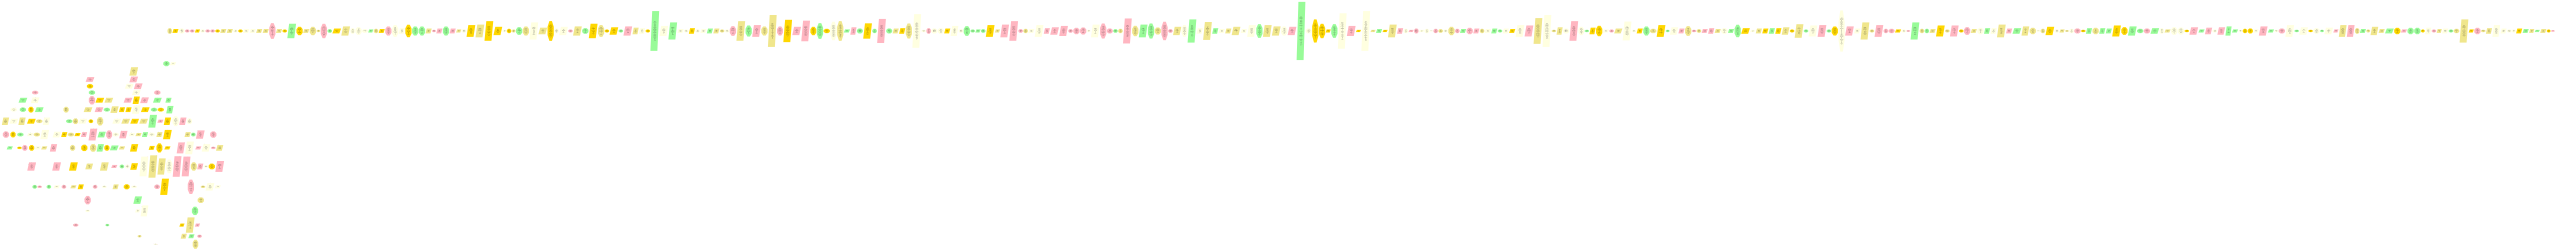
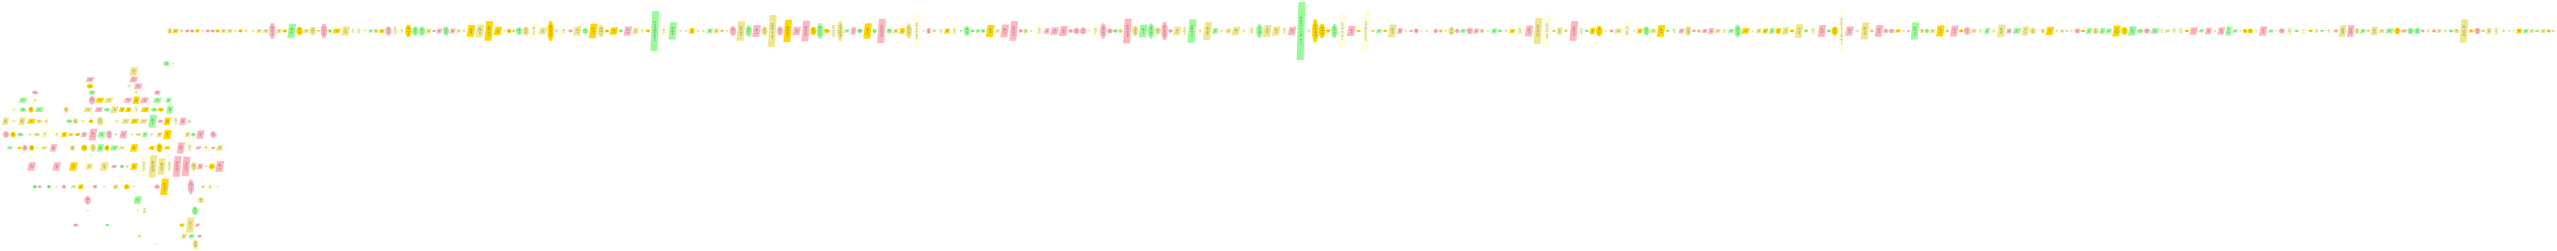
node "# 0x22e2 JUMPDEST ADD JUMP": fillcolor gold -> lightpink
